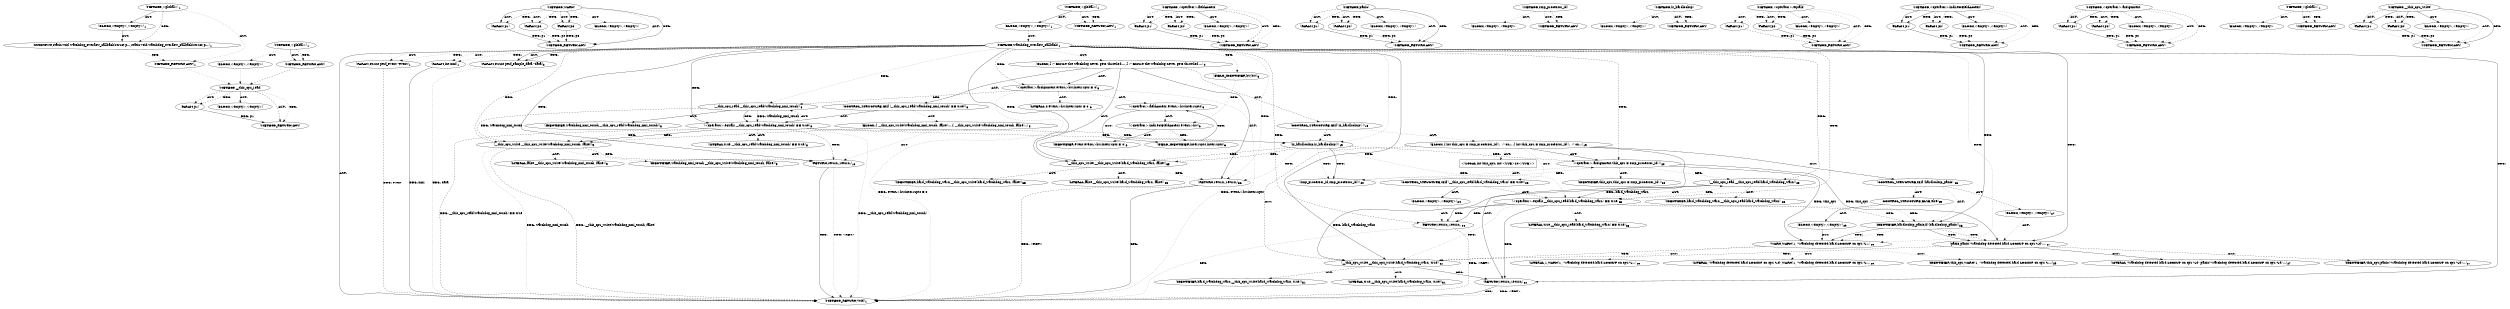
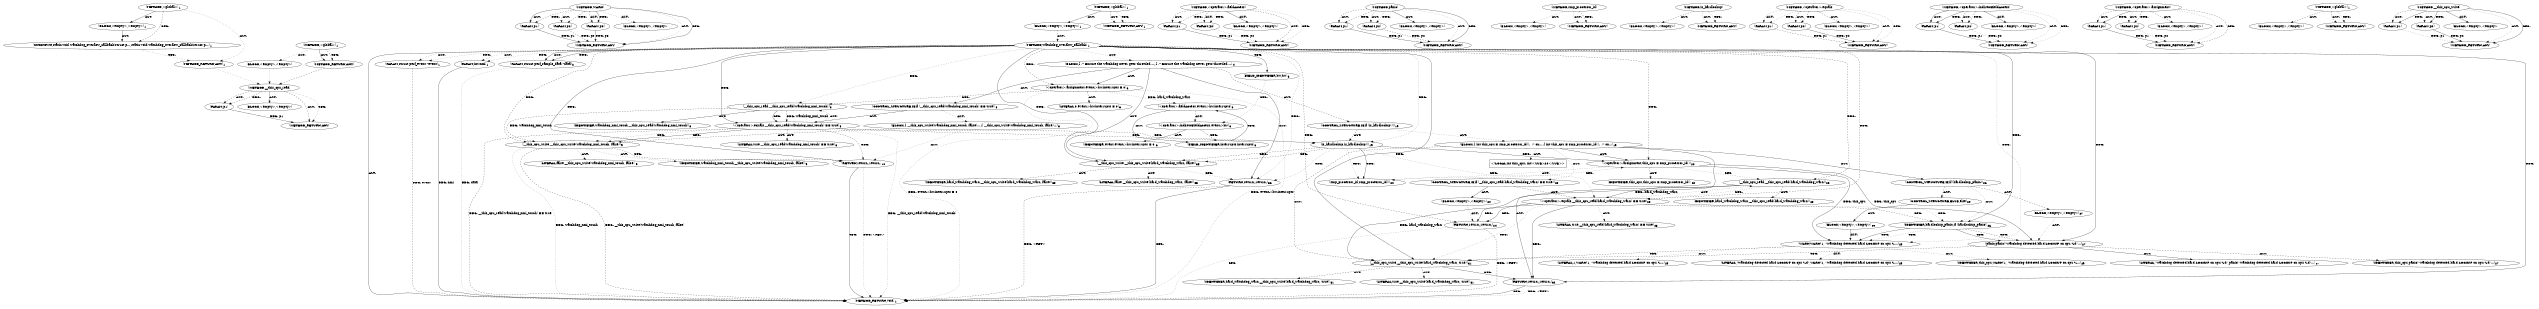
edge "(METHOD,watchdog_overflow_callback)" -> "(FIELD_IDENTIFIER,hw,hw)": style dotted -> solid
edge "(<operator>.assignment,event->hw.interrupts = 0)" -> "(<operator>.fieldAccess,event->hw.interrupts)": label "AST: " -> "DDG: hard_watchdog_warn"
edge "(is_hardlockup,is_hardlockup())" -> "(<operator>.assignment,this_cpu = smp_processor_id())": style dashed -> solid
